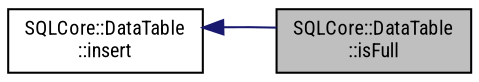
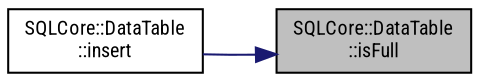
edge "SQLCore::DataTable ::isFull" -> "SQLCore::DataTable ::insert": reversed
